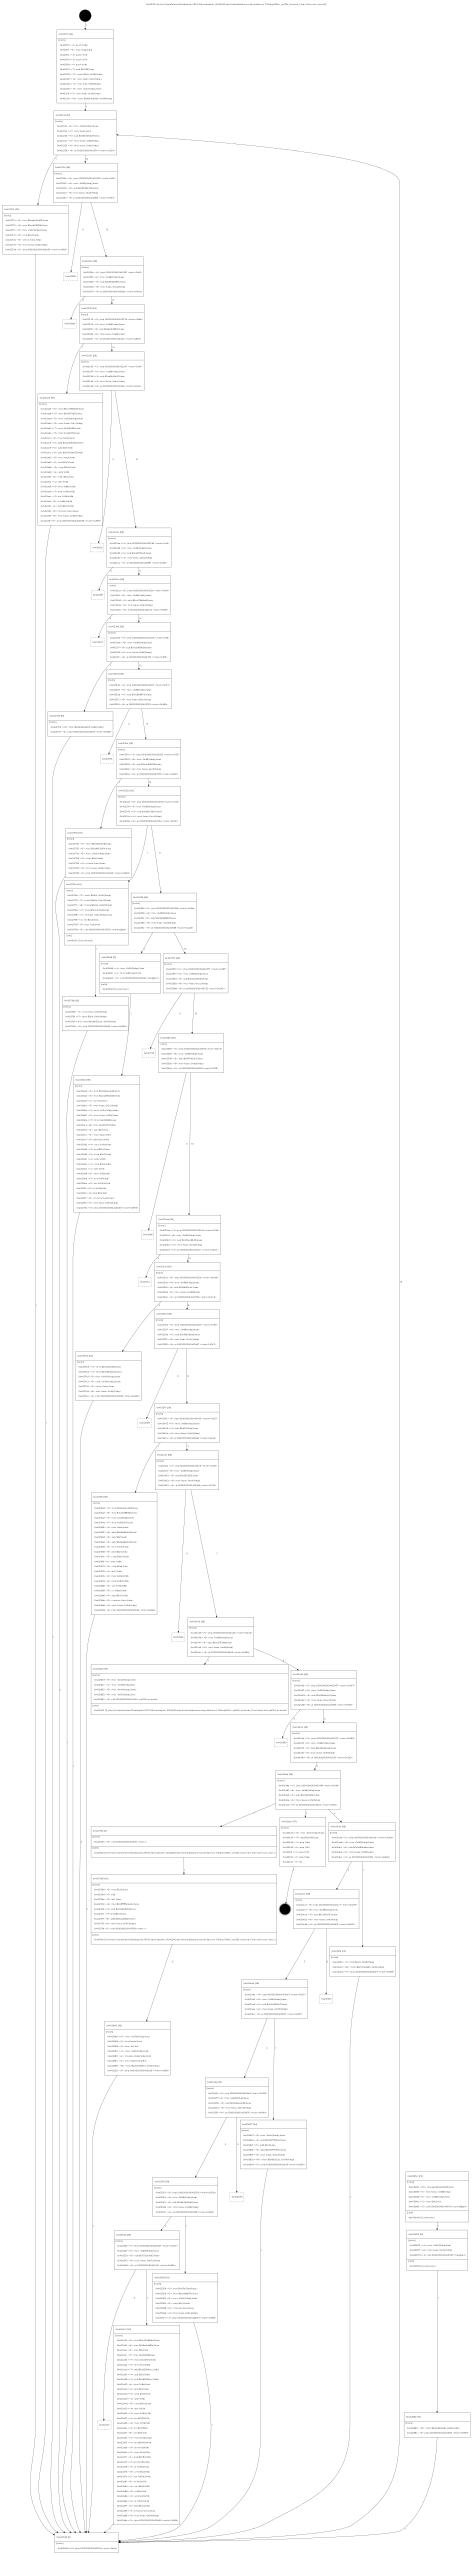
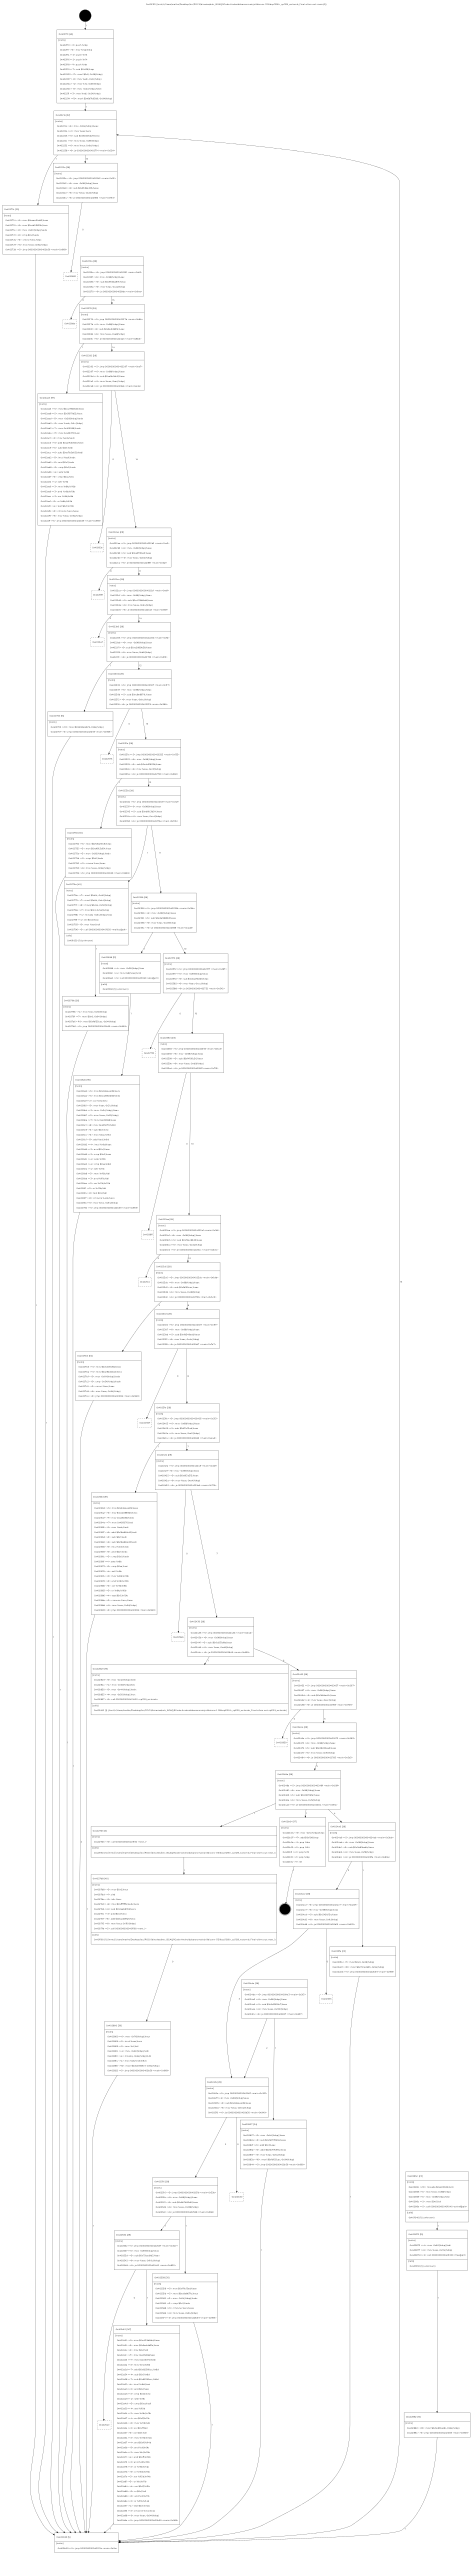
edge "0x40223e [28]" -> "0x40225a [28]": removed, label "15"
edge "0x4024c2 [28]" -> "0x4024de [28]": now "0x4024c2 [28]" -> "0x4024fa [28]"
